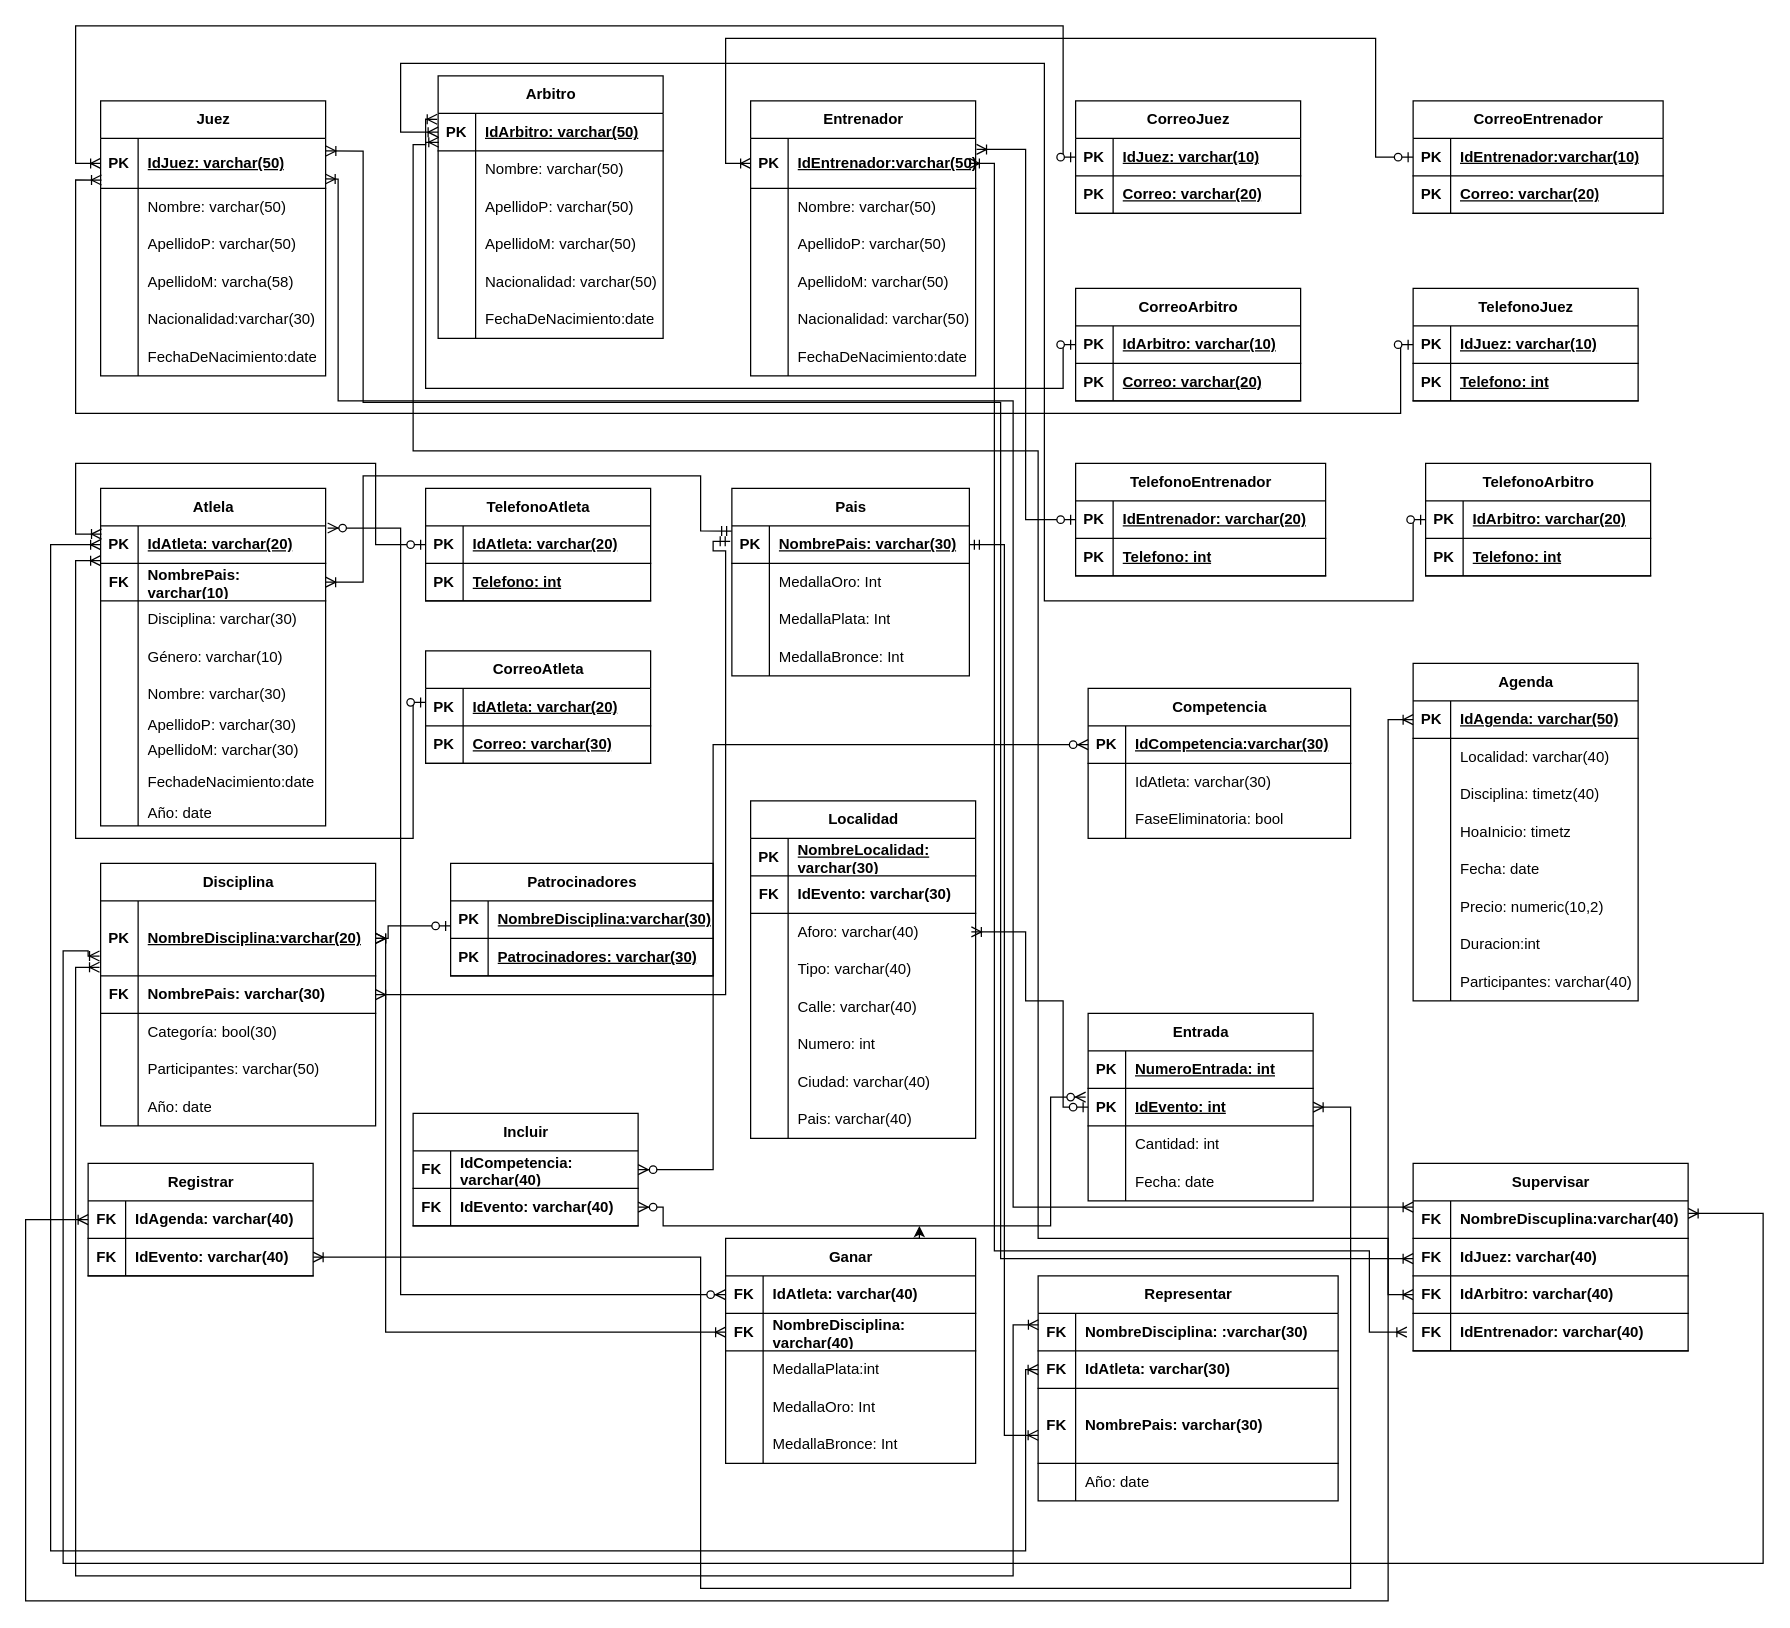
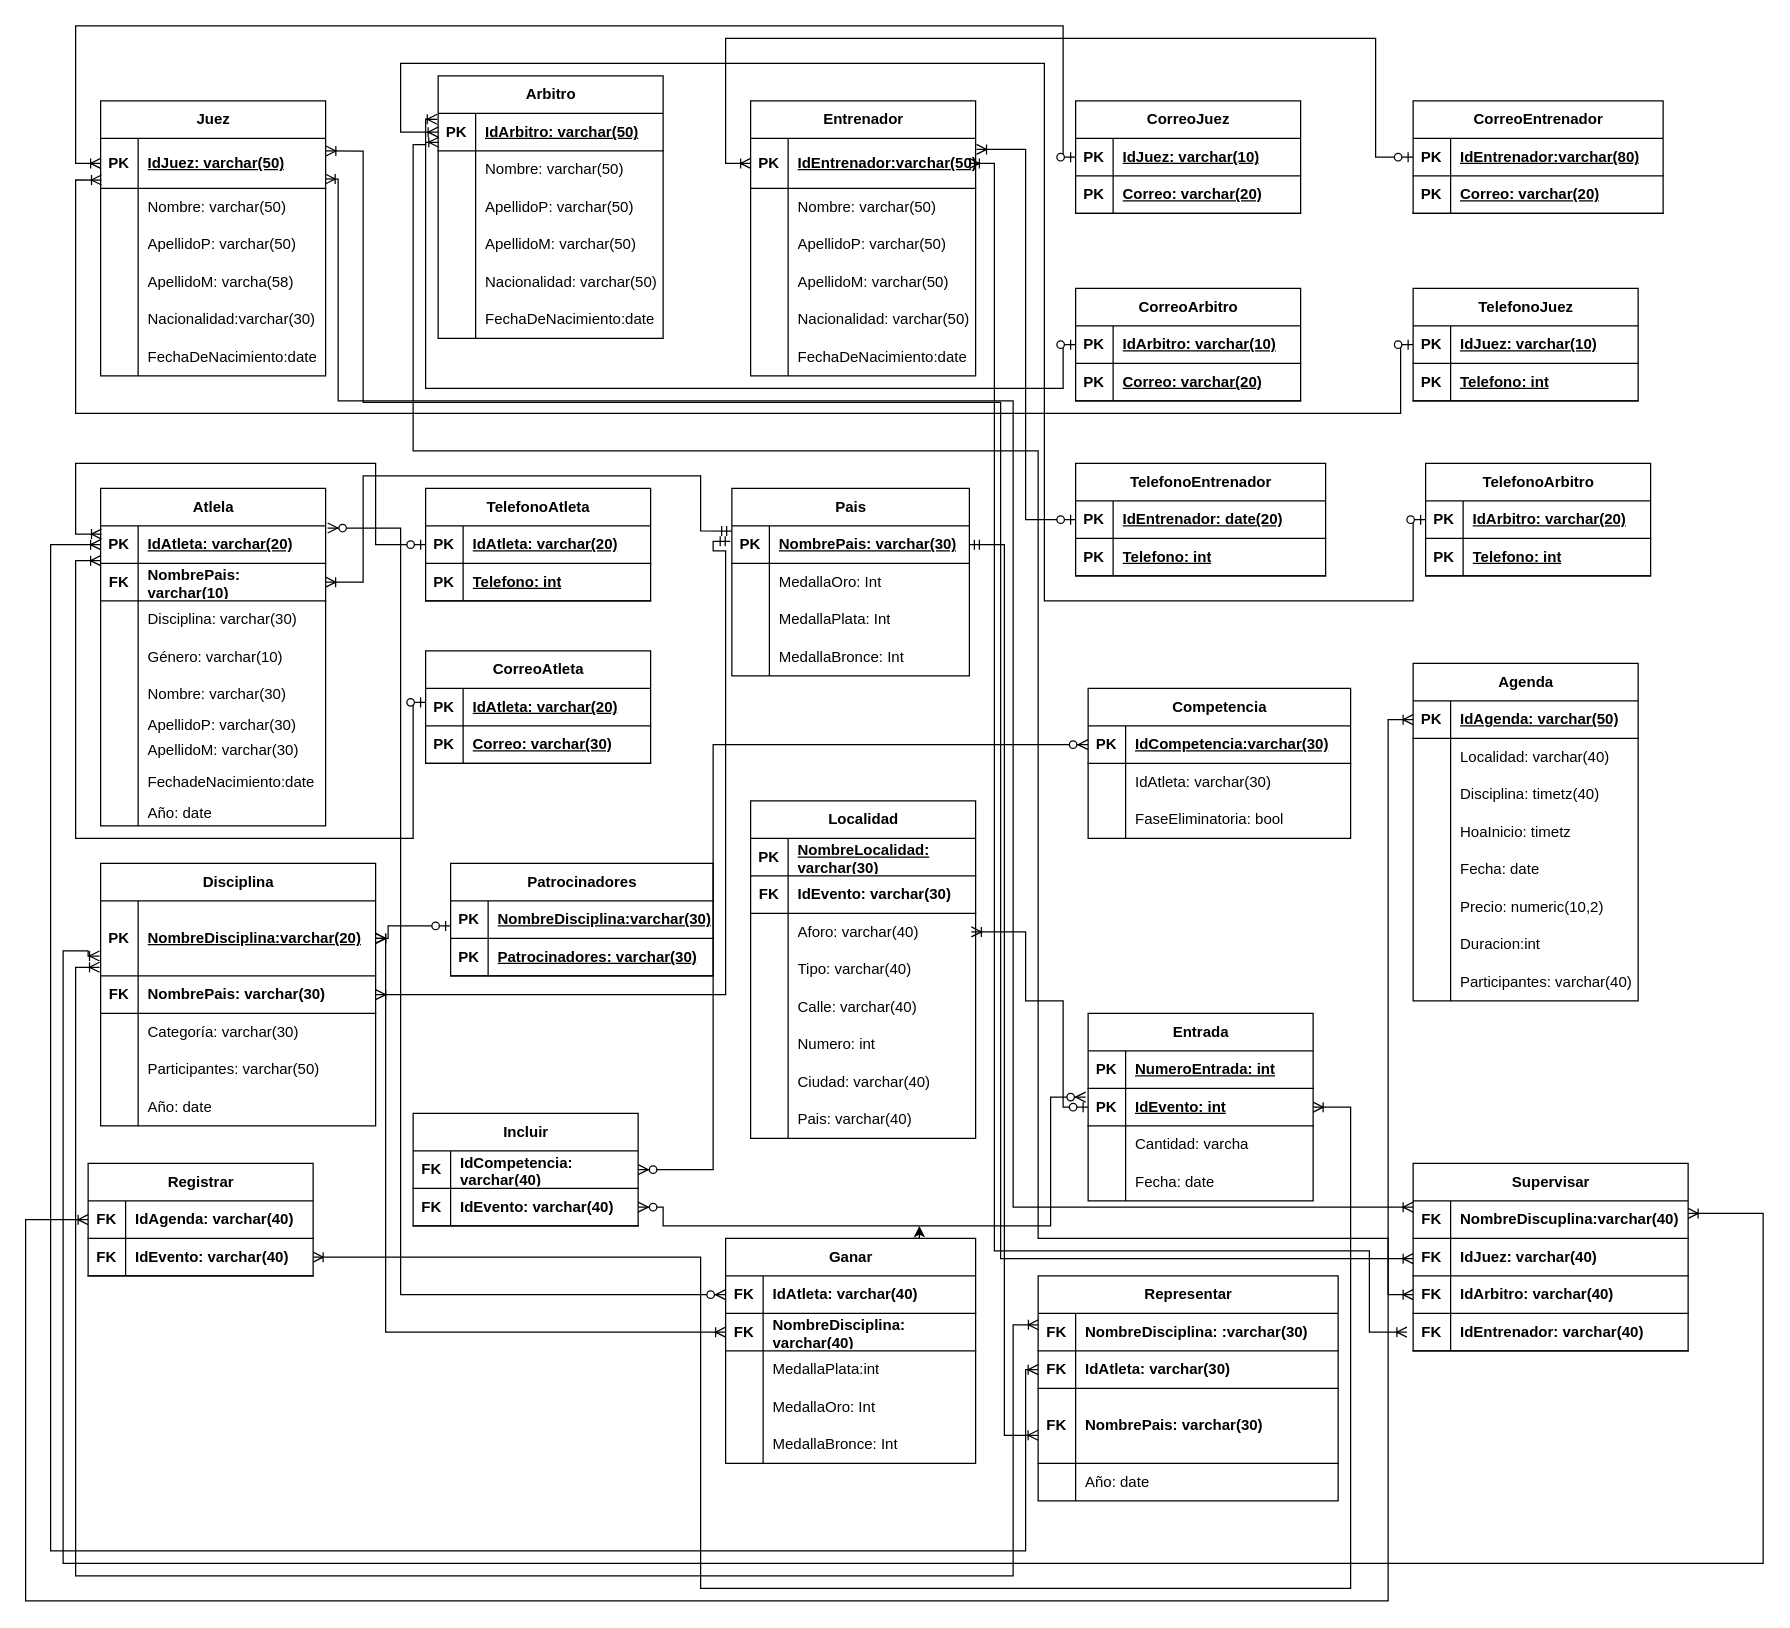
node "IdEntrenador:varchar(10)": label "IdEntrenador:varchar(10)" -> "IdEntrenador:varchar(80)"
node "IdEntrenador: varchar(20)": label "IdEntrenador: varchar(20)" -> "IdEntrenador: date(20)"
node "Categoría: bool(30)": label "Categoría: bool(30)" -> "Categoría: varchar(30)"
node "Cantidad: int": label "Cantidad: int" -> "Cantidad: varcha"
